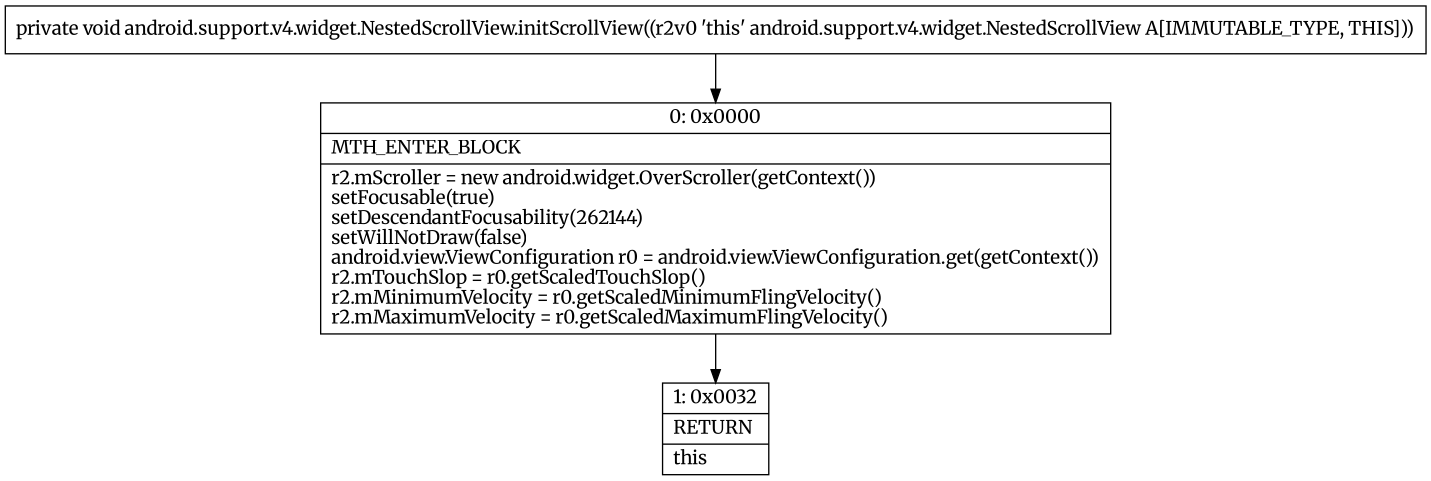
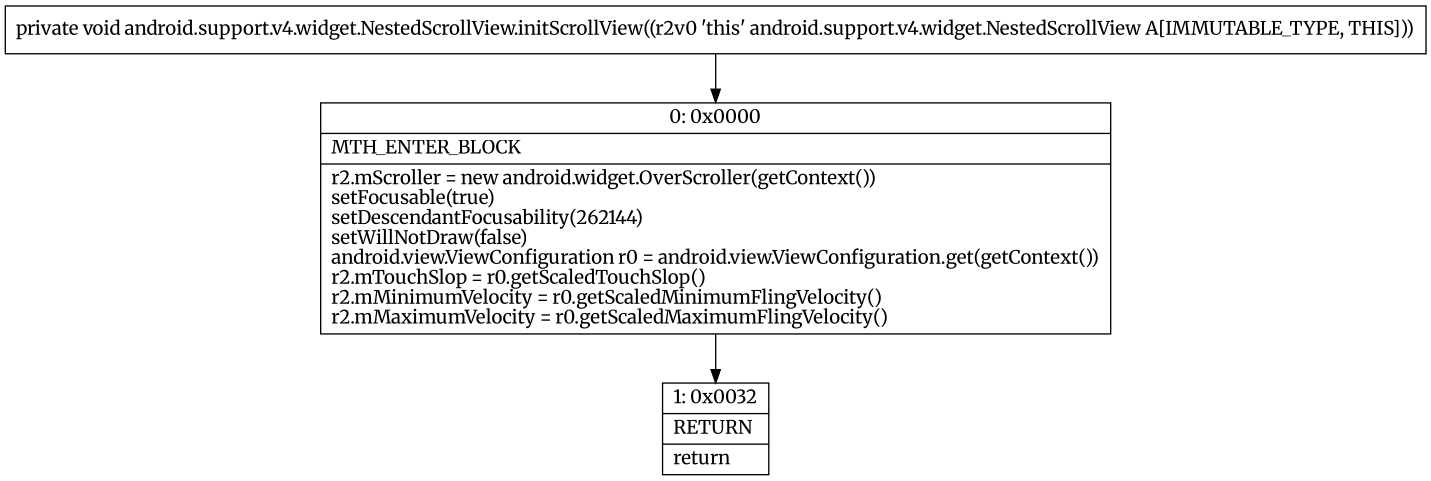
node "1: 0x0032": text "this" -> "return"
